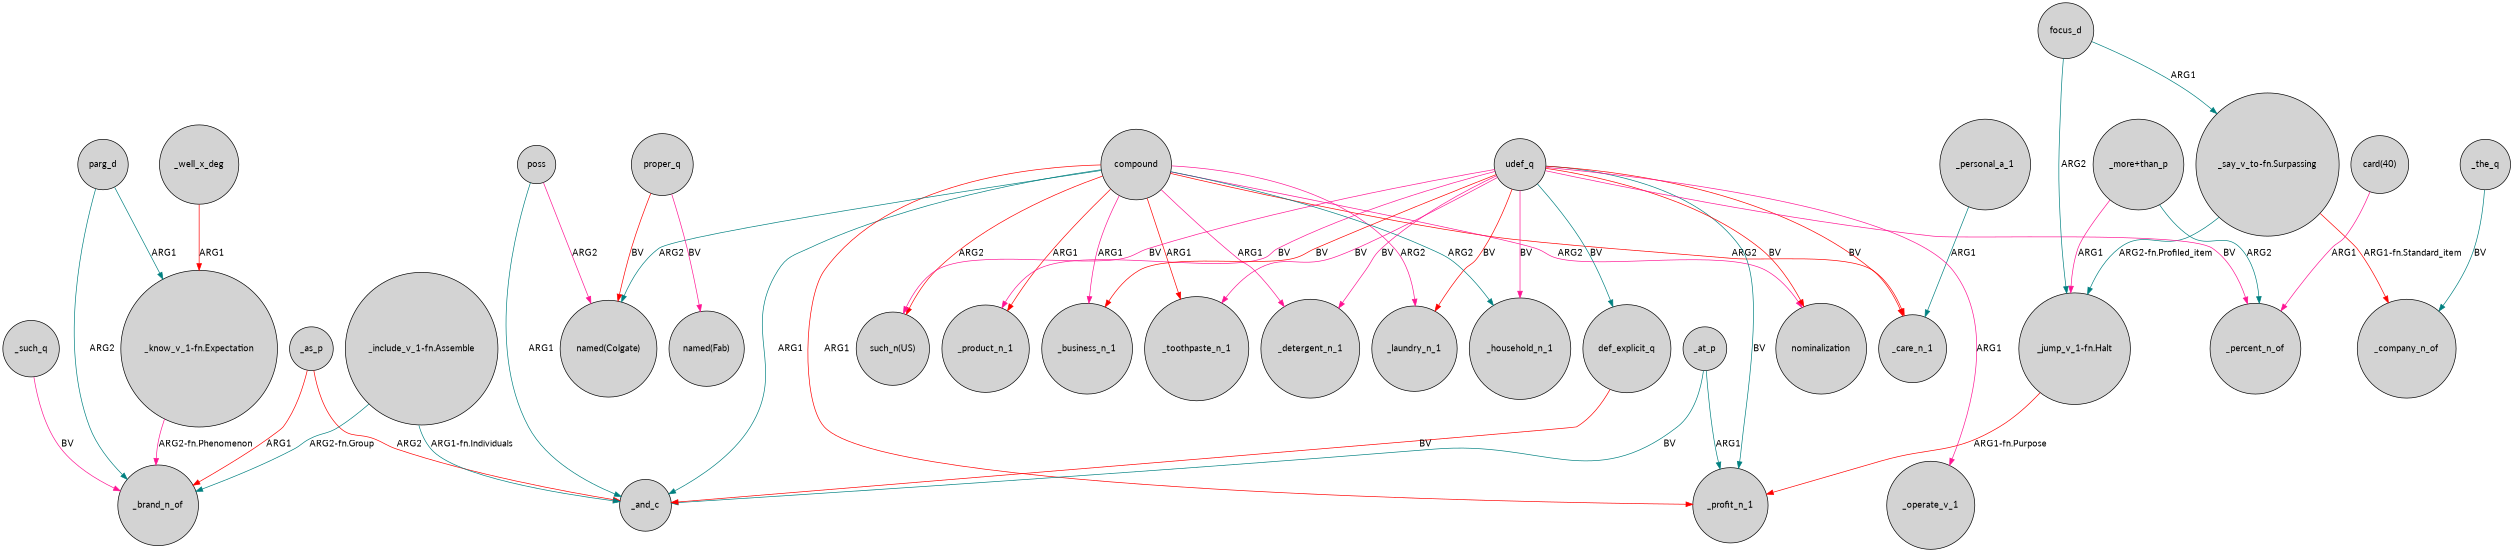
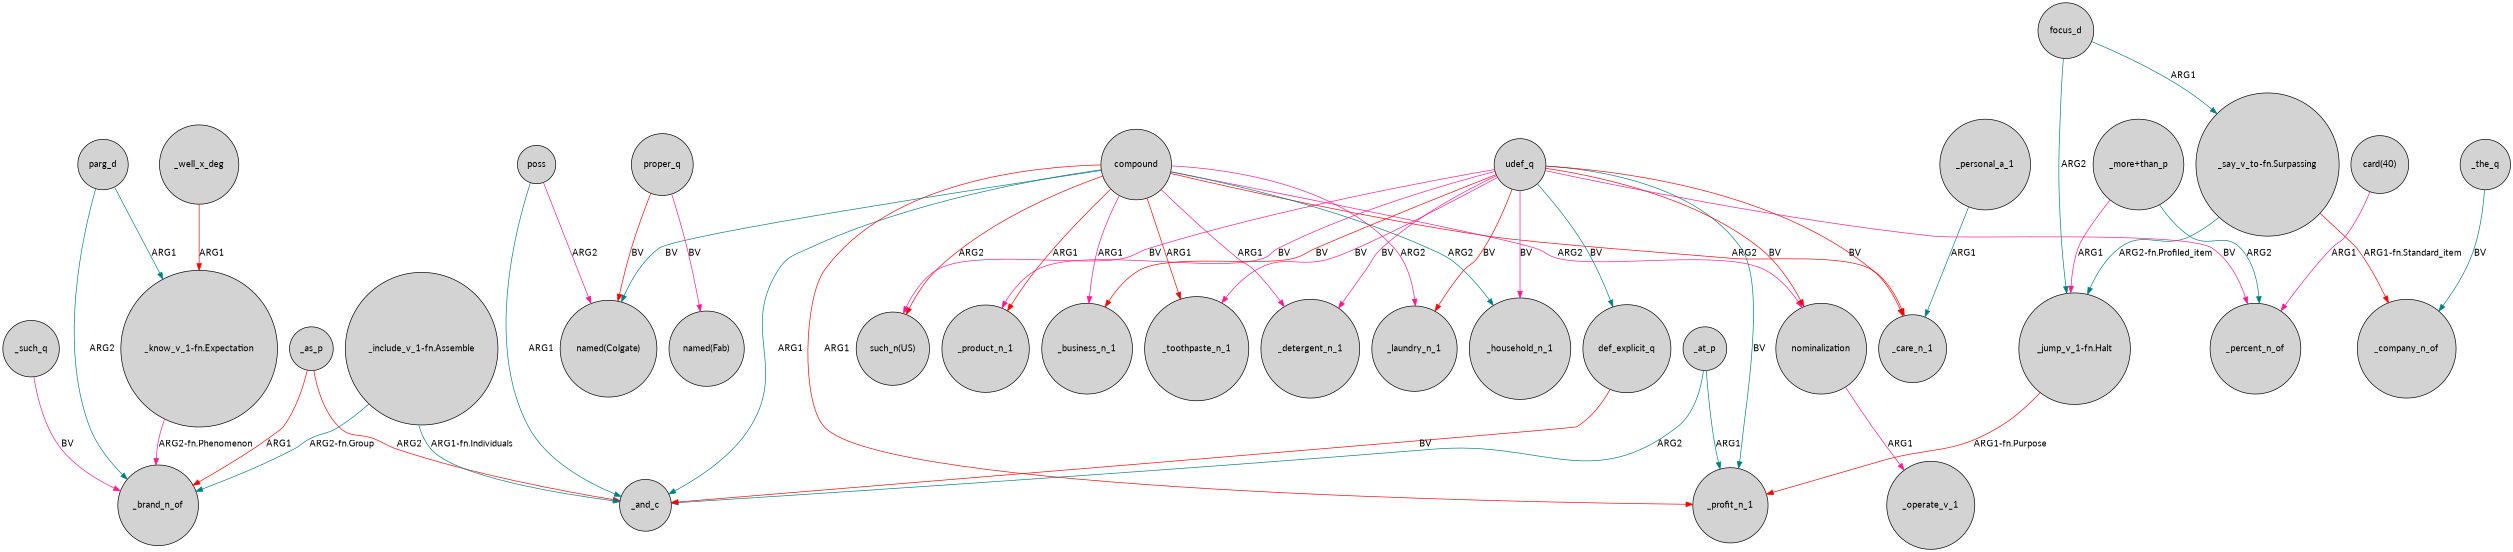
edge "udef_q" -> "_operate_v_1": now "nominalization" -> "_operate_v_1"
edge "compound" -> "named(Colgate)": label "ARG2" -> "BV"
edge "_at_p" -> "_and_c": label "BV" -> "ARG2"
